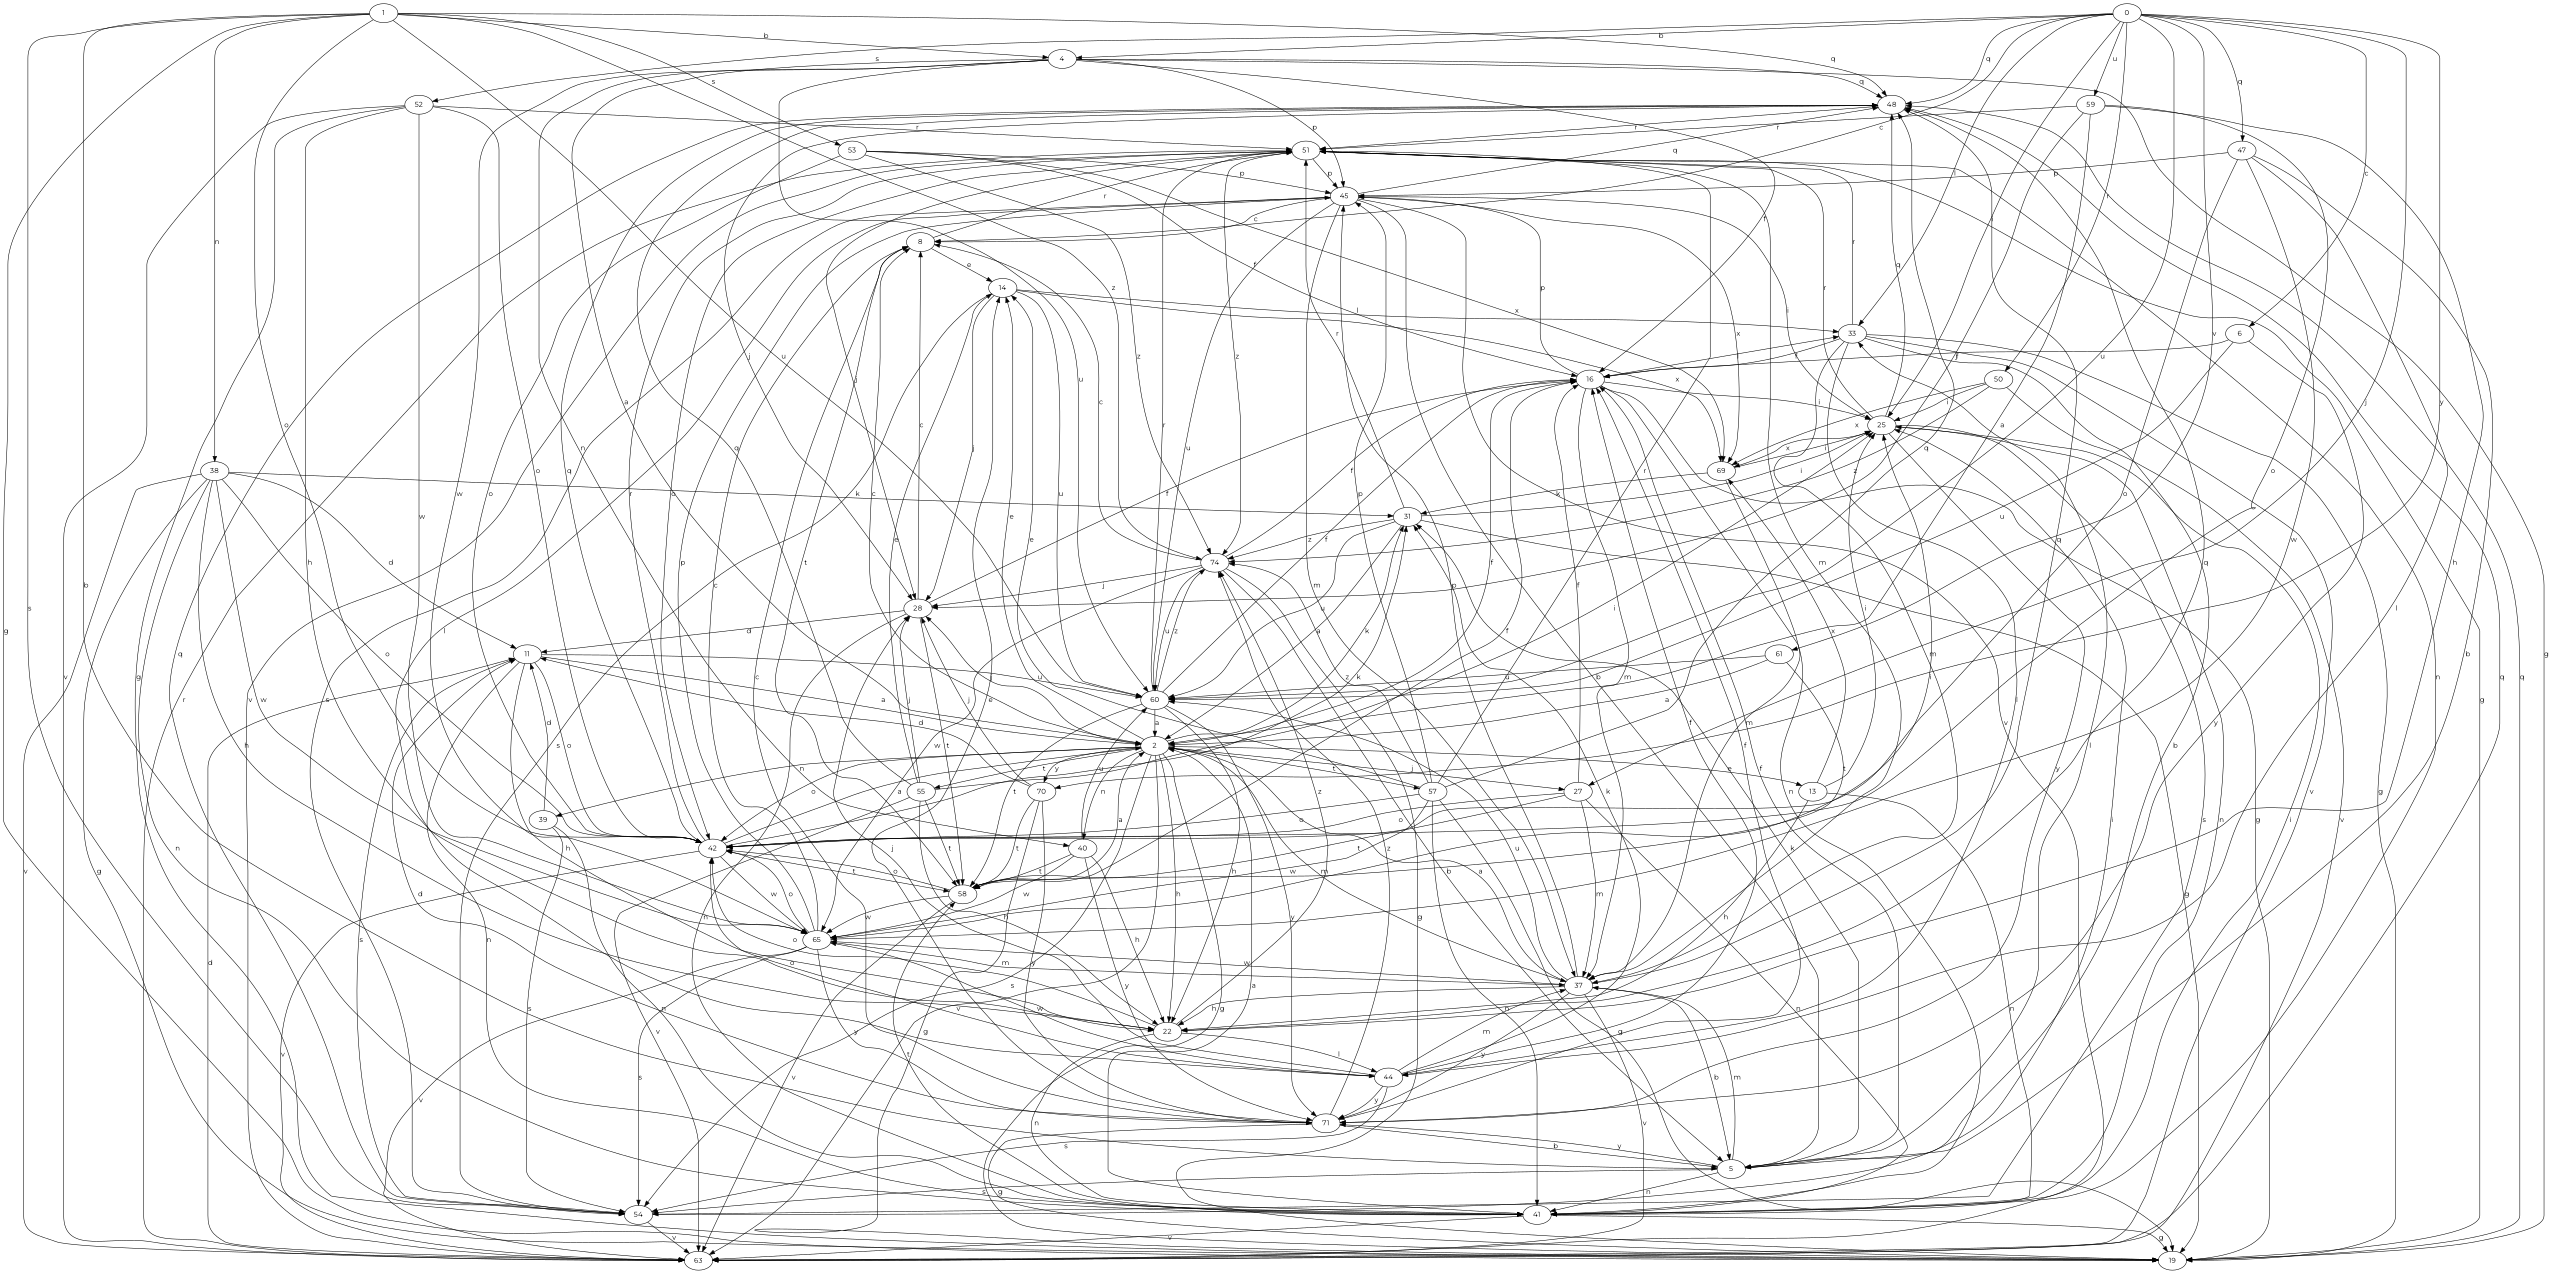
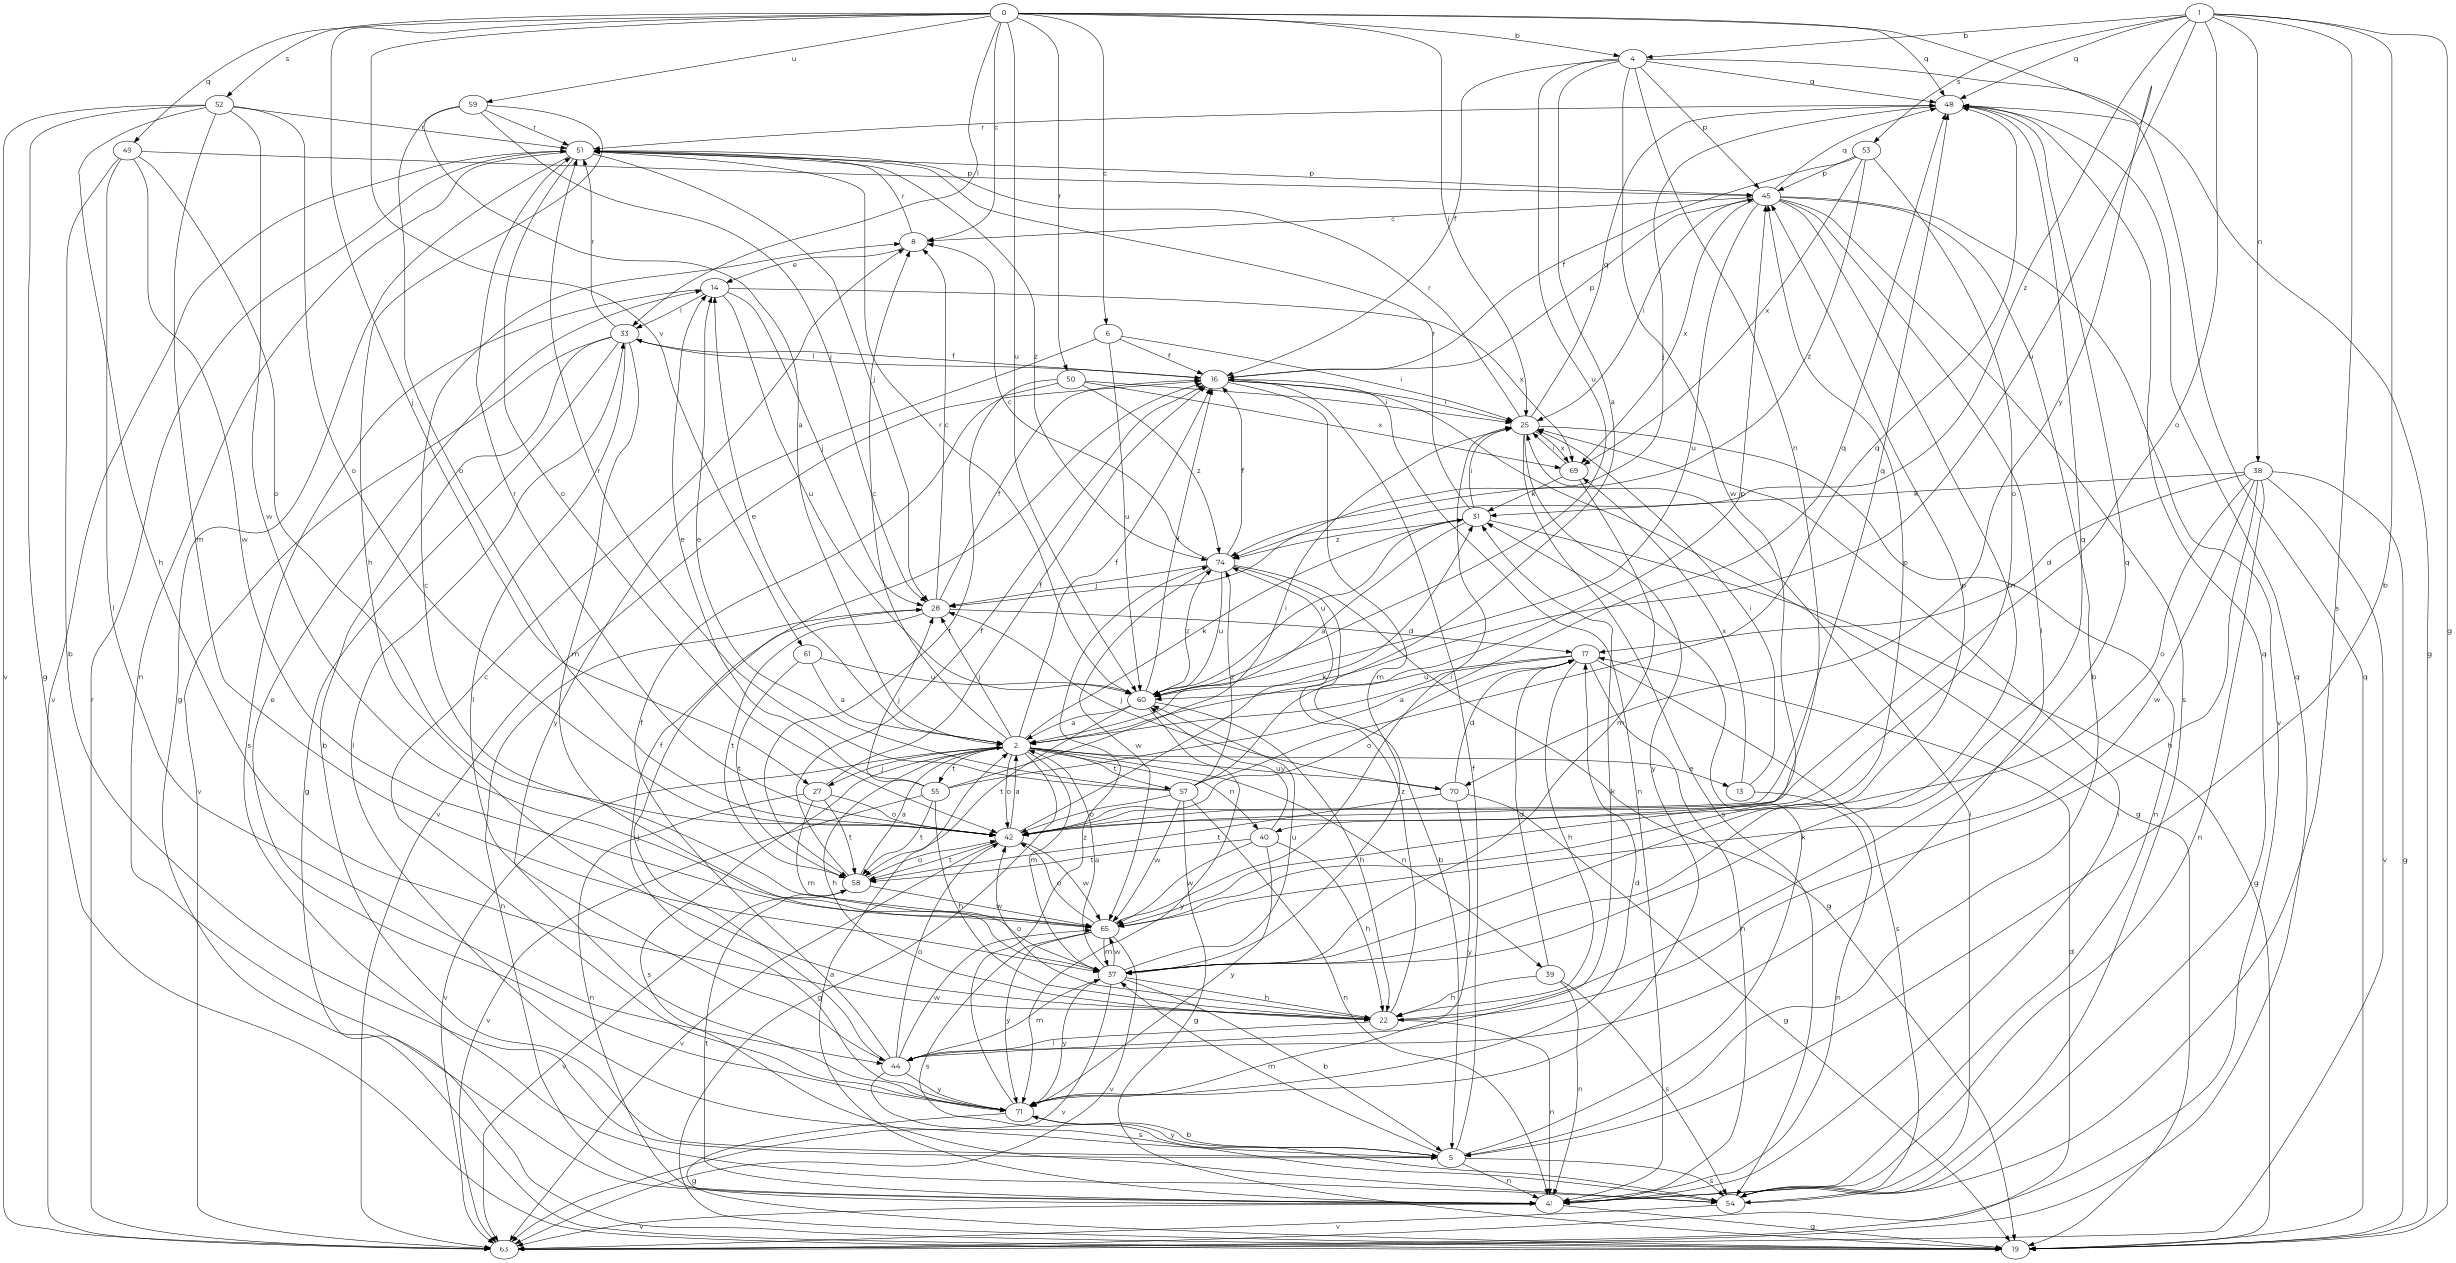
node "47": label "47" -> "49"
edge "6" -> "25": added, label "i"
edge "51" -> "37": now "52" -> "37"
edge "8" -> "58": now "50" -> "58"
node "11": label "11" -> "17"
edge "13" -> "22": now "39" -> "22"
